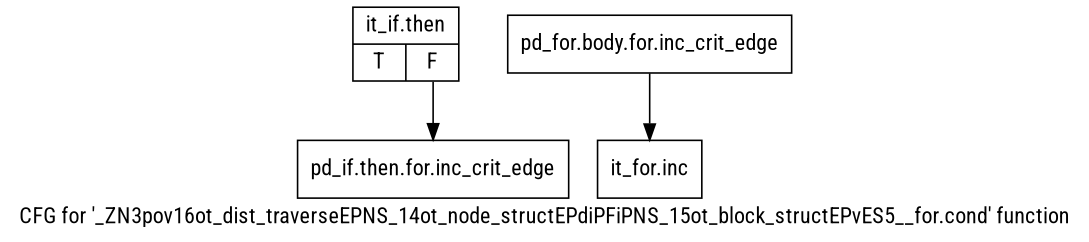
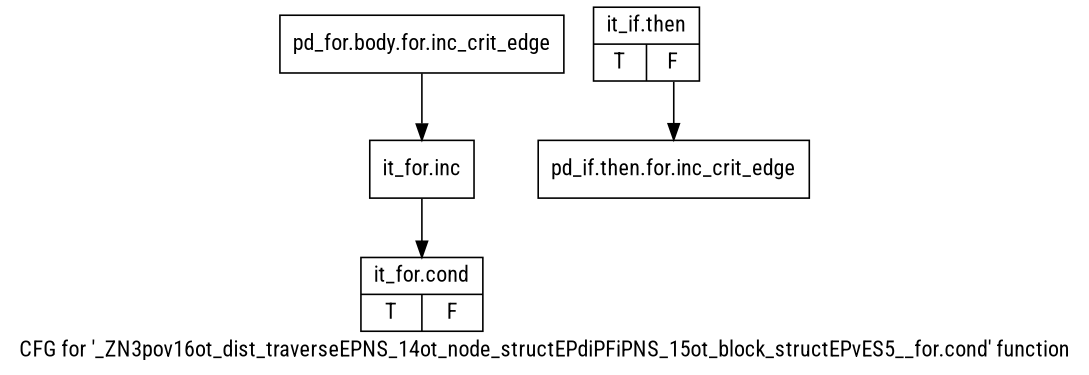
node "it_for.cond": added
